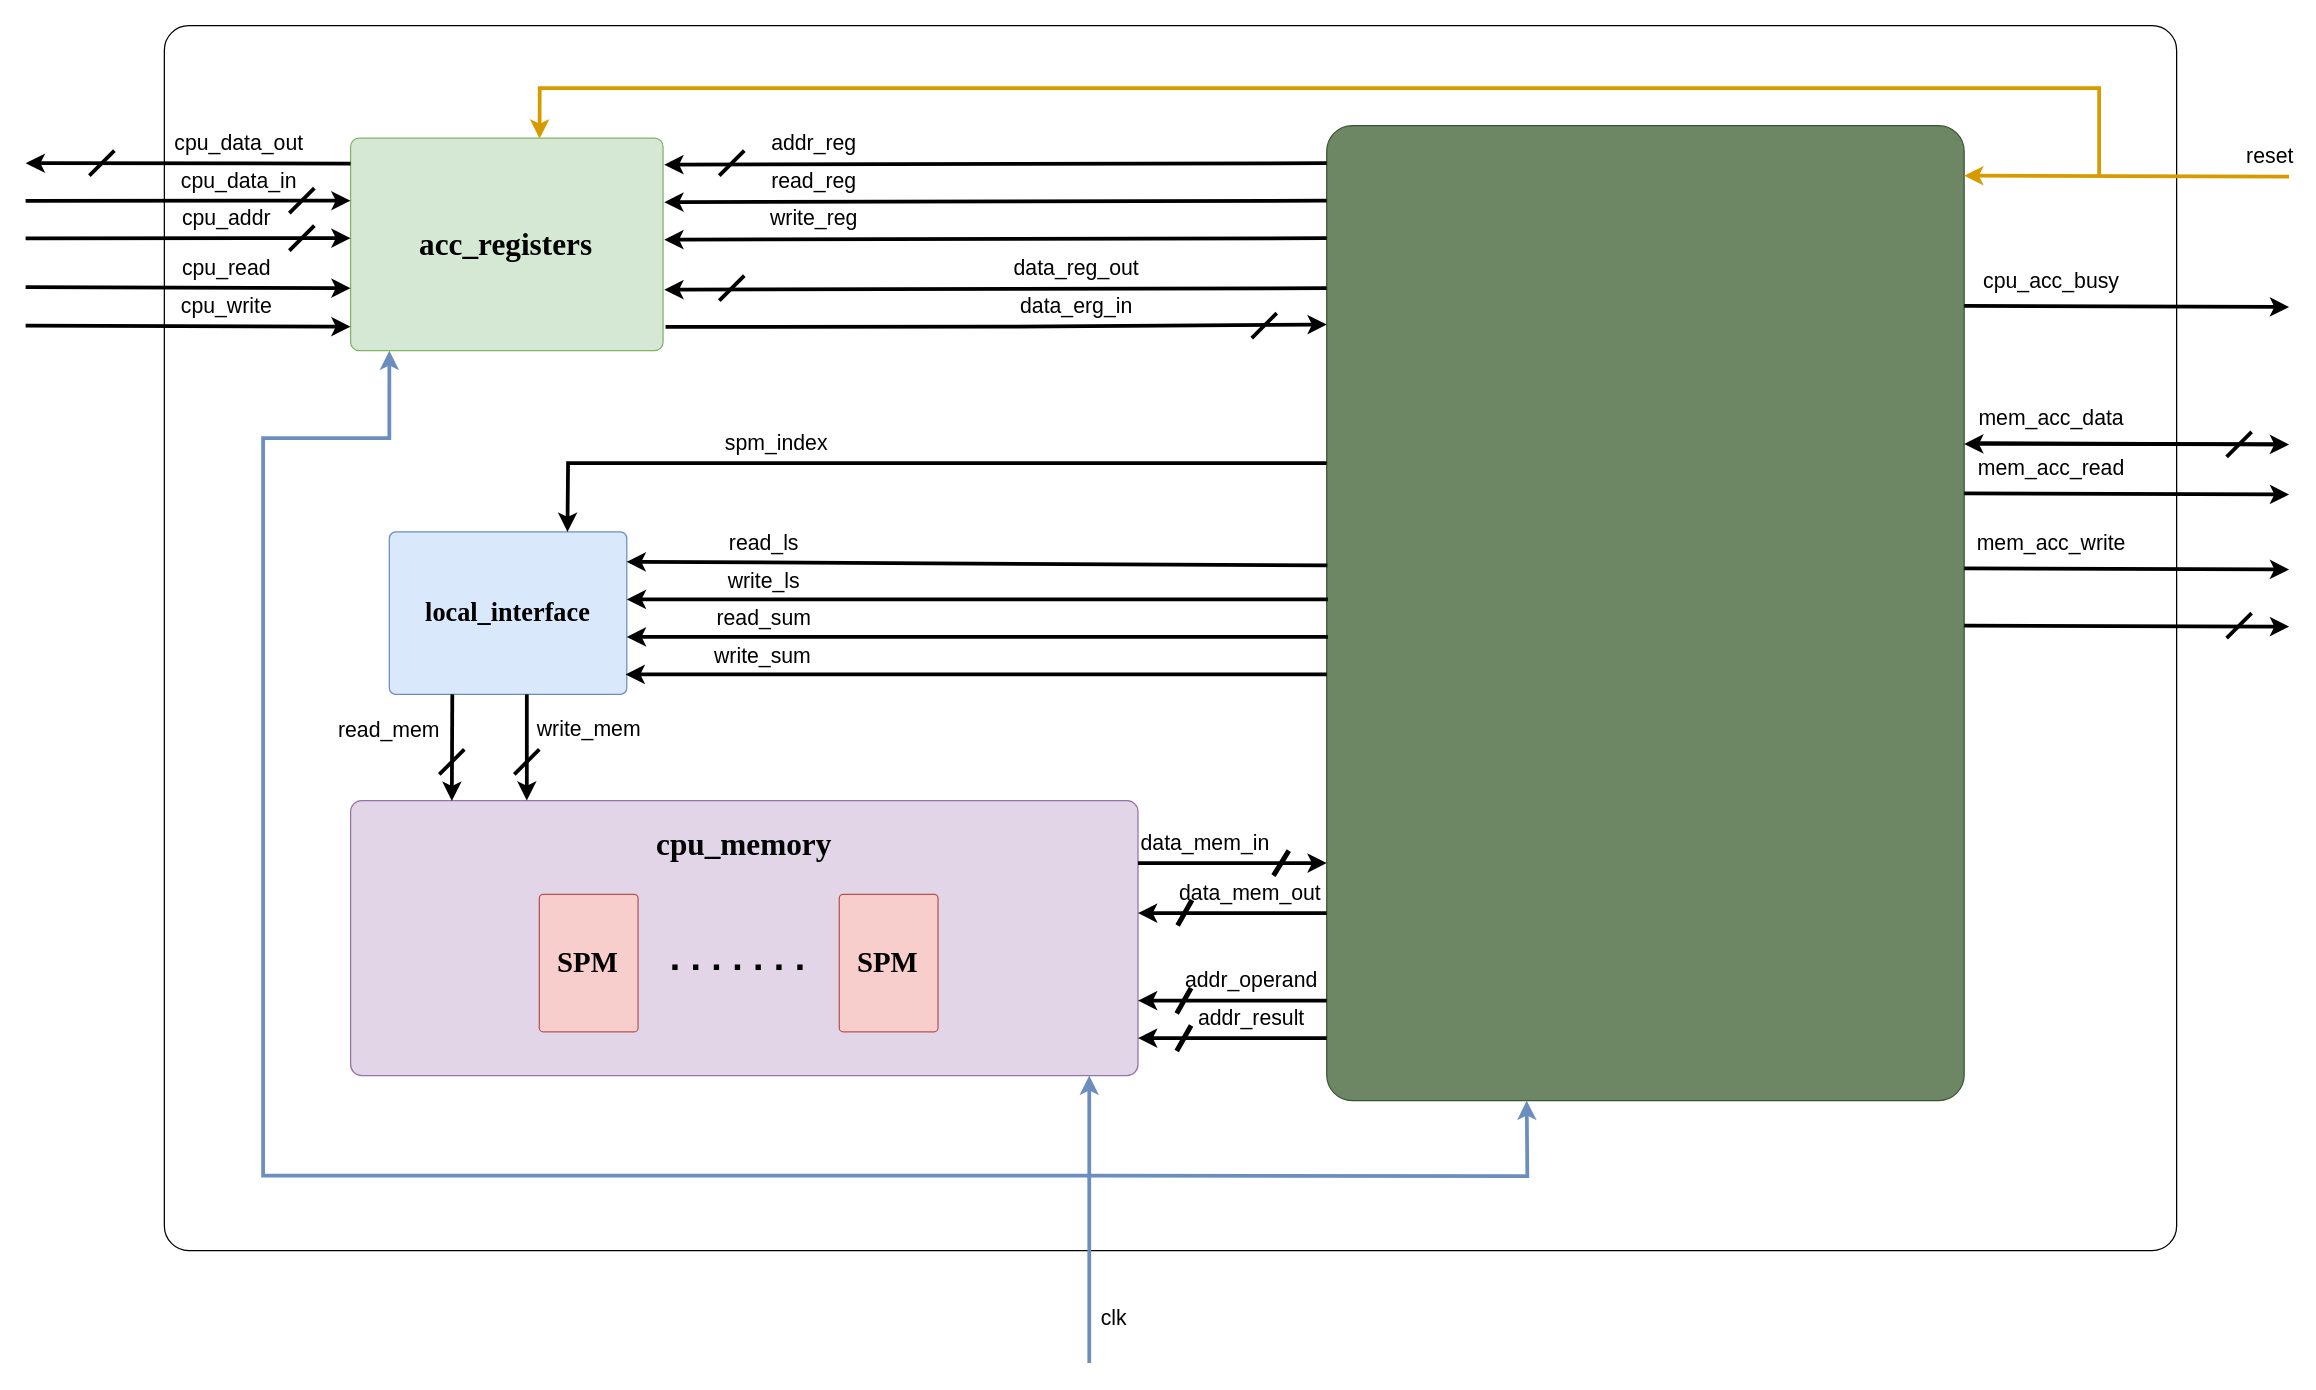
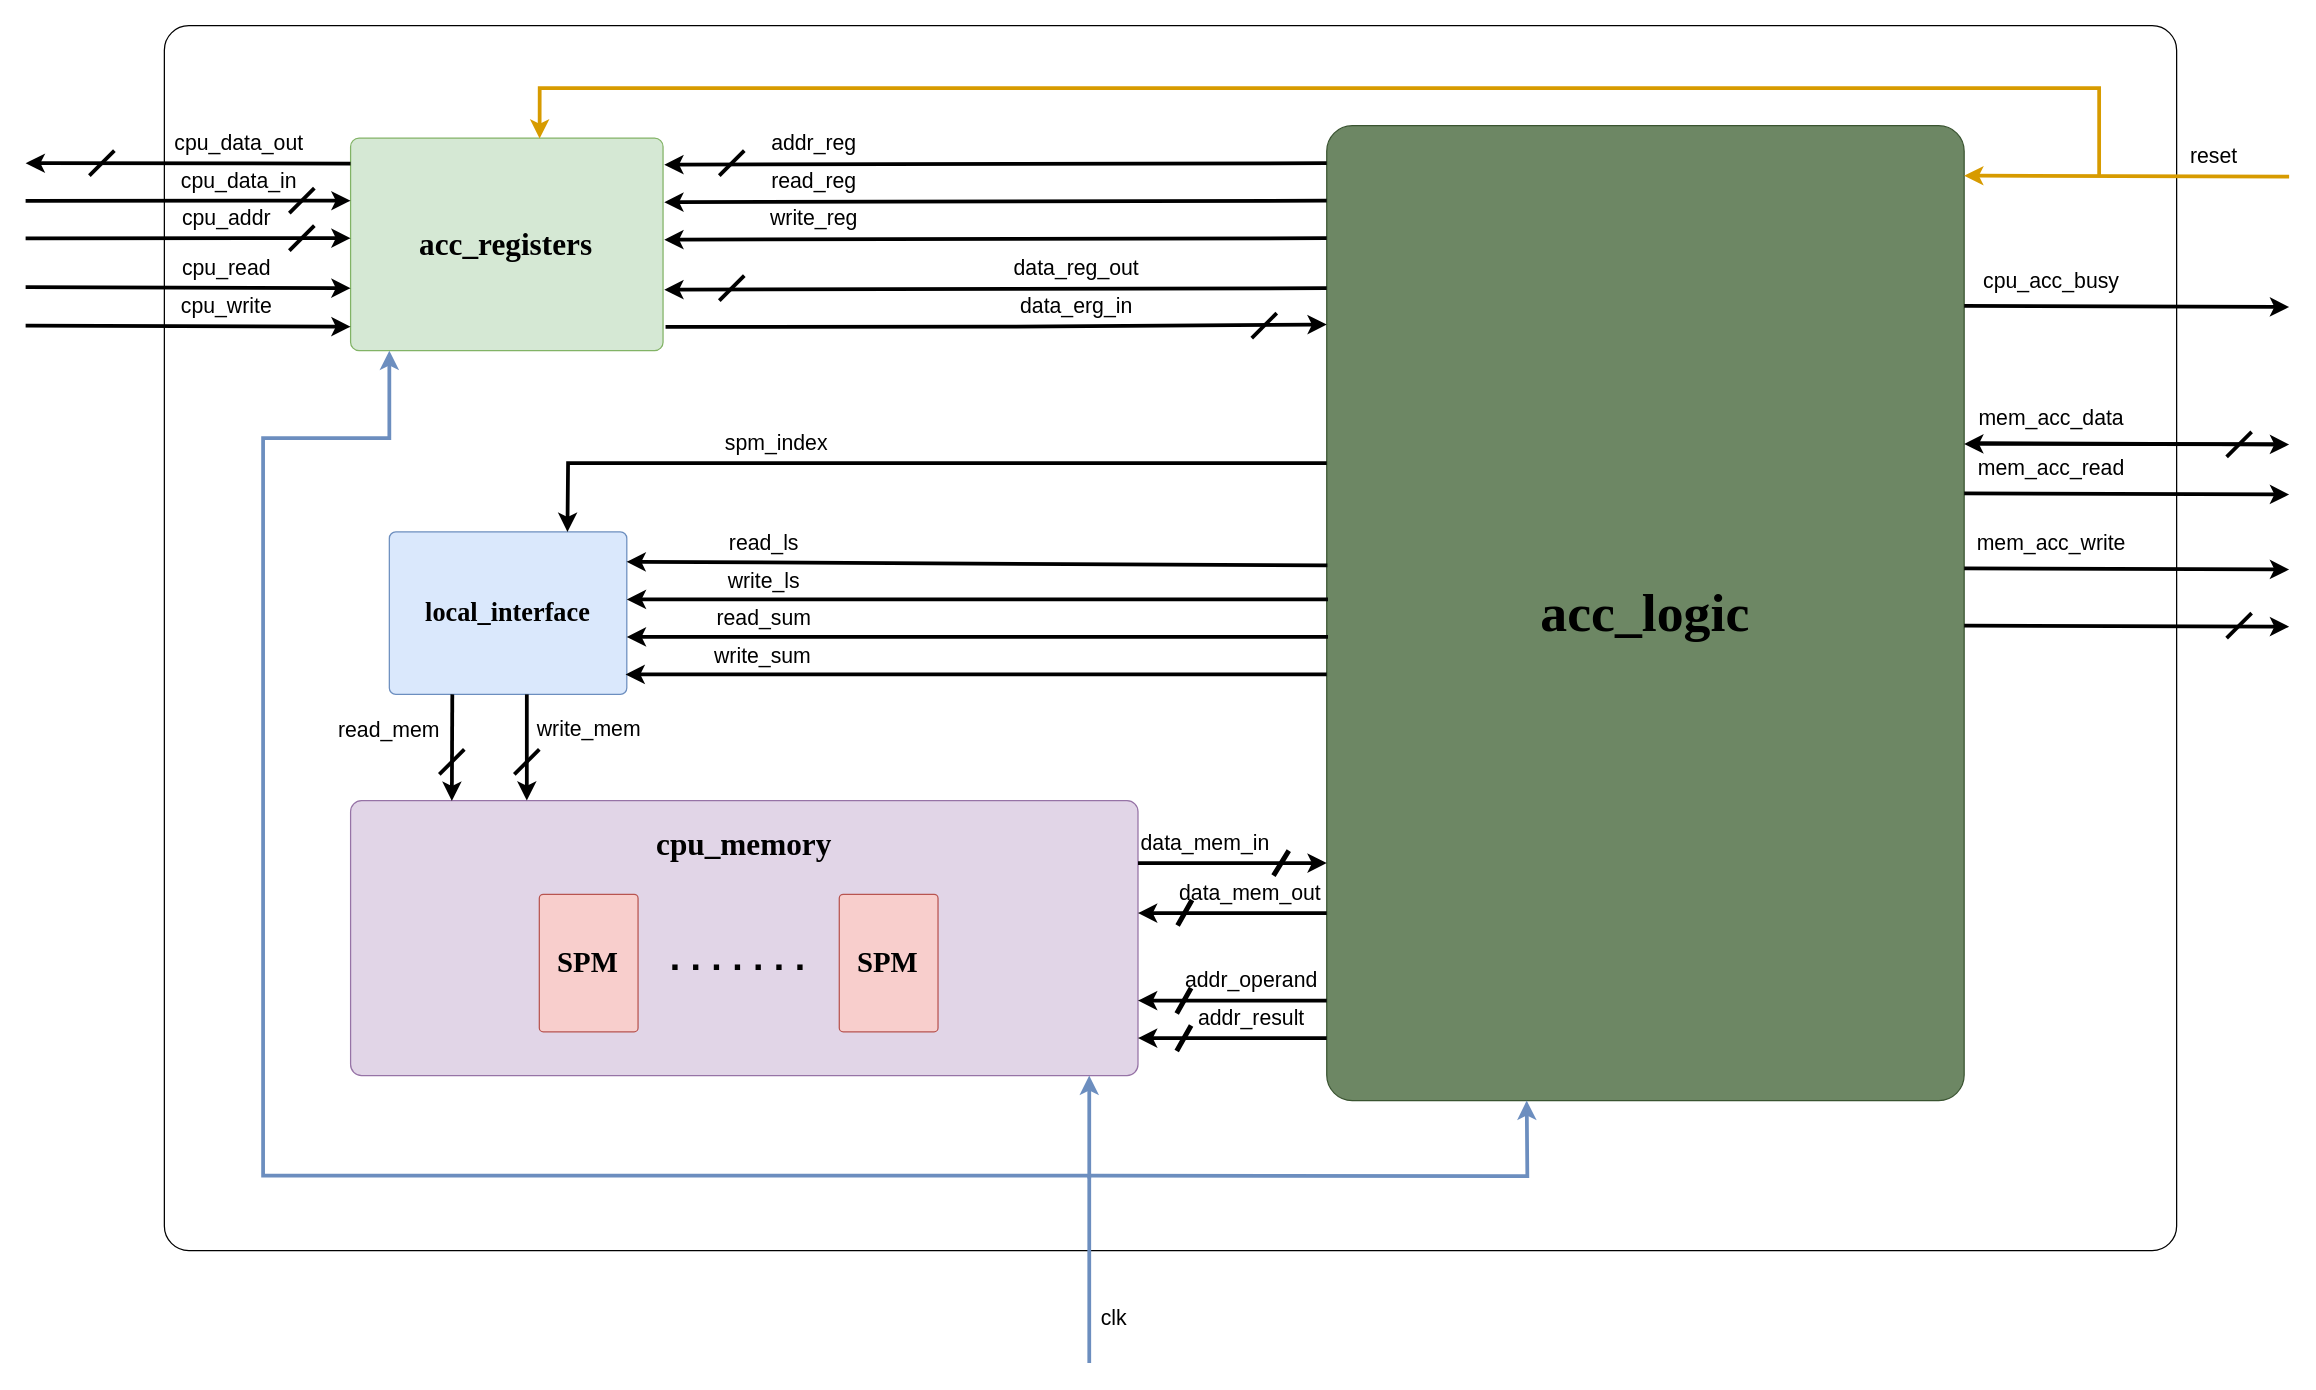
node "reset": moved (2271, 157) -> (2214, 157)
node "acc_logic": added
